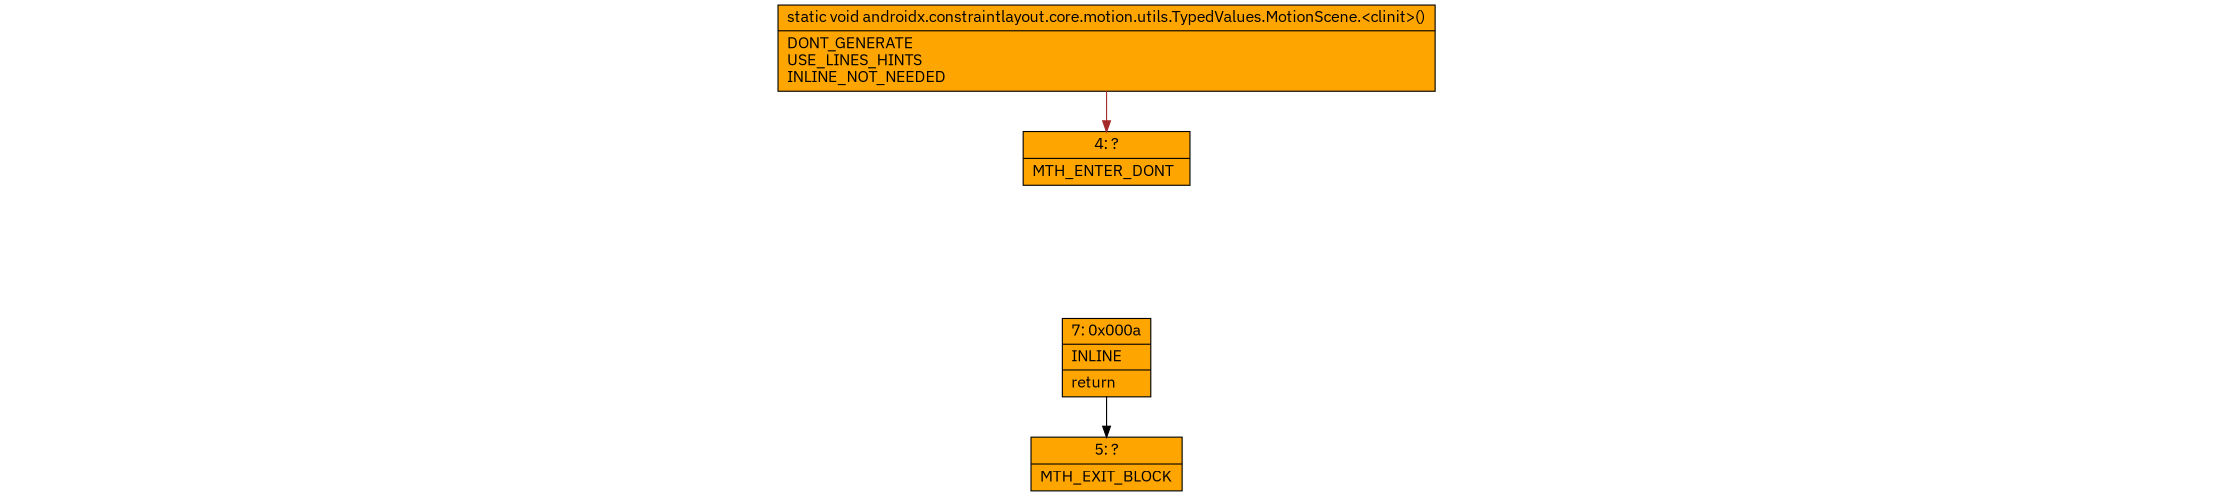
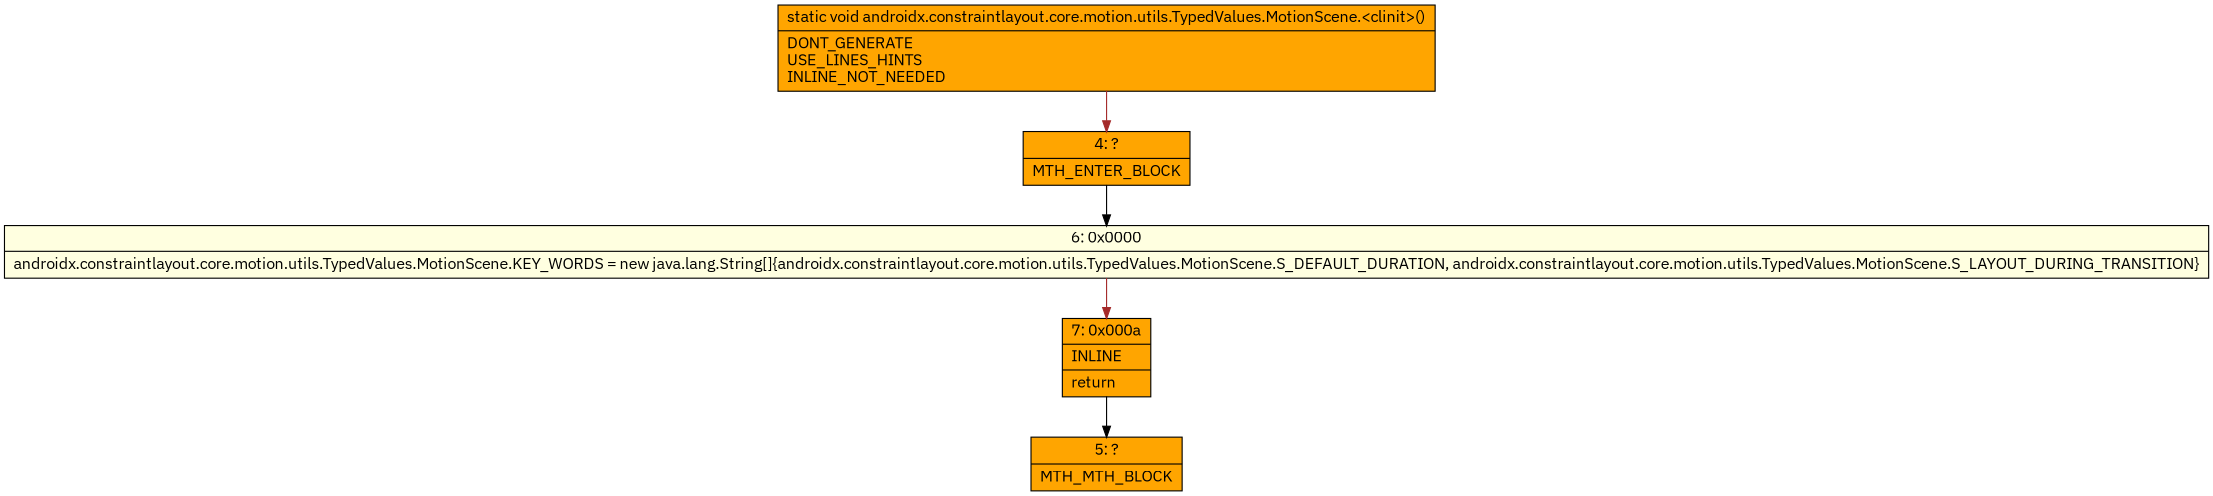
node "4: ?": text "MTH_ENTER_DONT" -> "MTH_ENTER_BLOCK"
node "6: 0x0000": added
node "5: ?": text "MTH_EXIT_BLOCK" -> "MTH_MTH_BLOCK"
